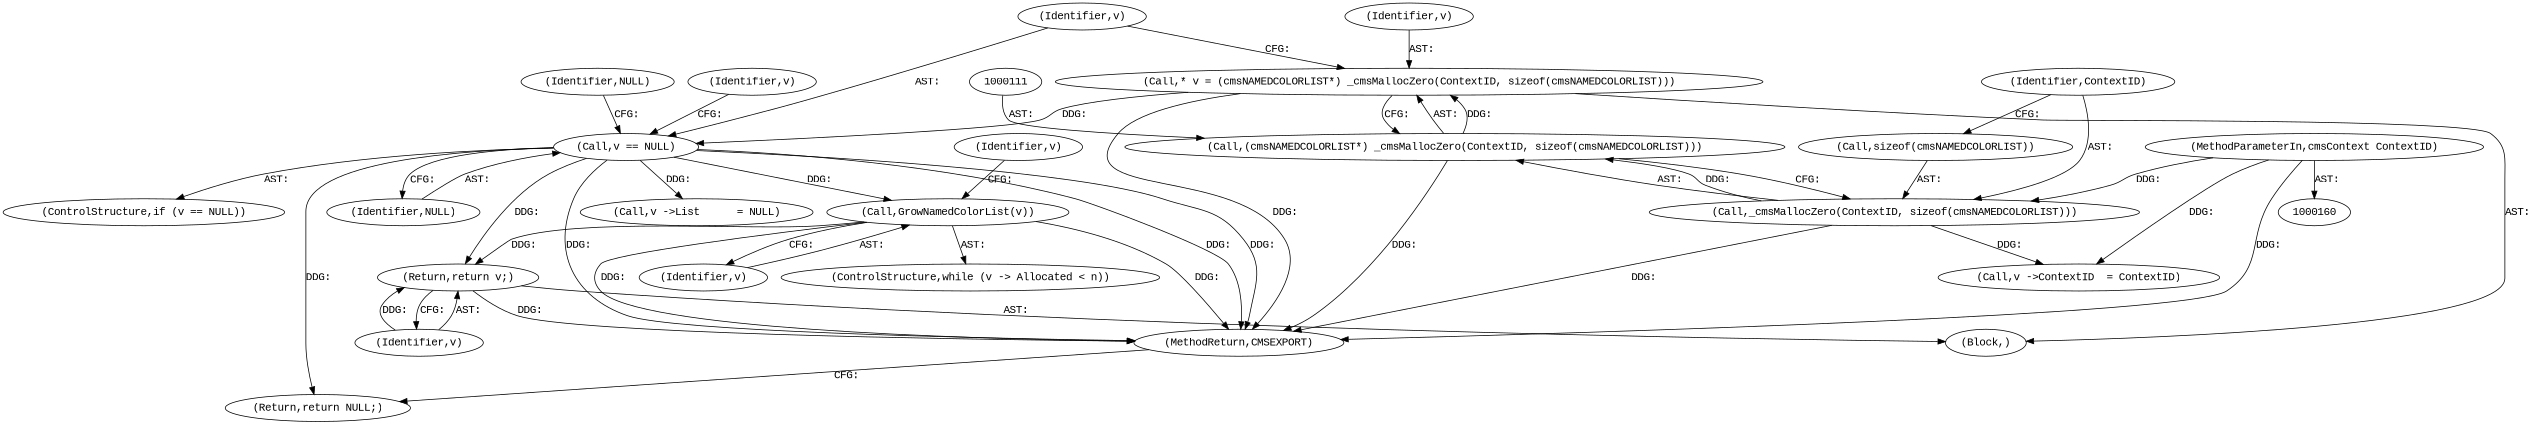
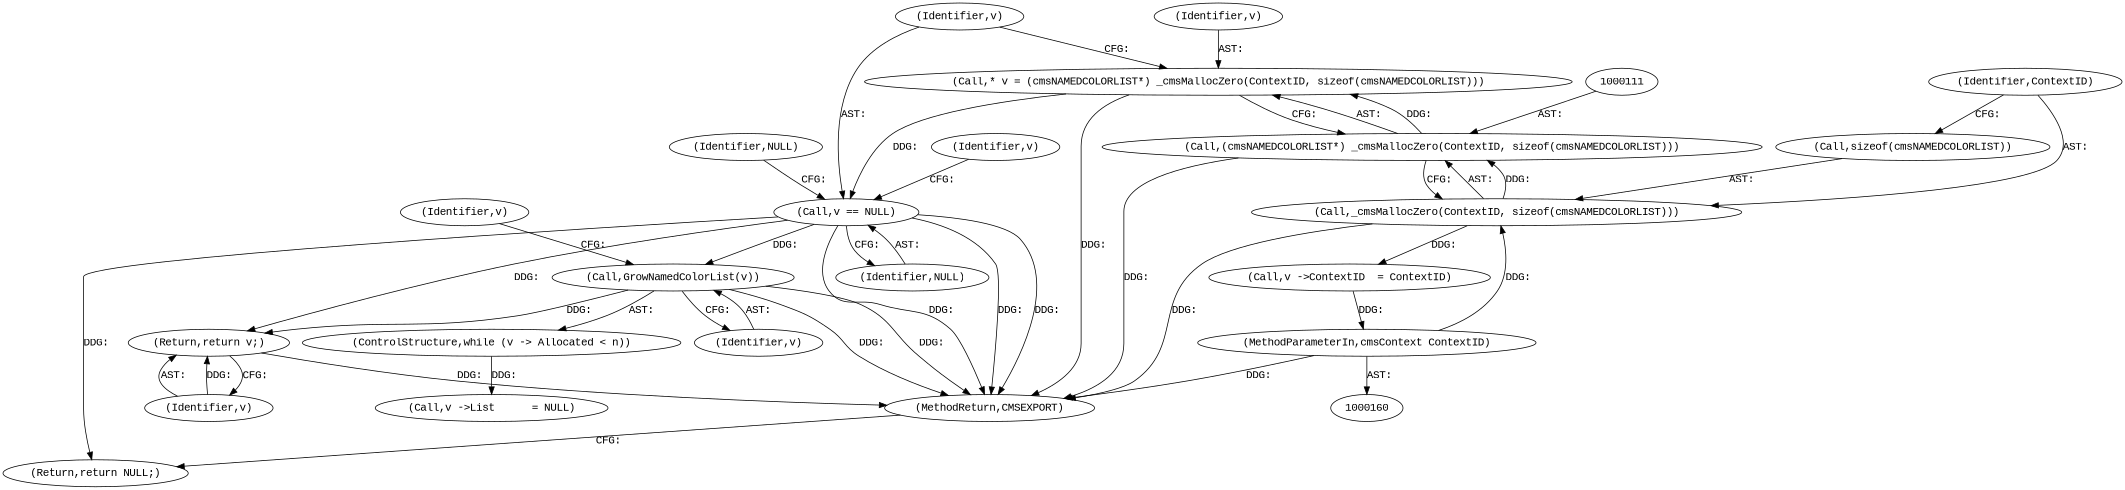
edge "(Call,v == NULL)" -> "(Call,v ->List      = NULL)": now "(ControlStructure,while (v -> Allocated < n))" -> "(Call,v ->List      = NULL)"
edge "(MethodParameterIn,cmsContext ContextID)" -> "(Call,v ->ContextID  = ContextID)": reversed
node "(ControlStructure,if (v == NULL))": removed
node "(Block,)": removed
